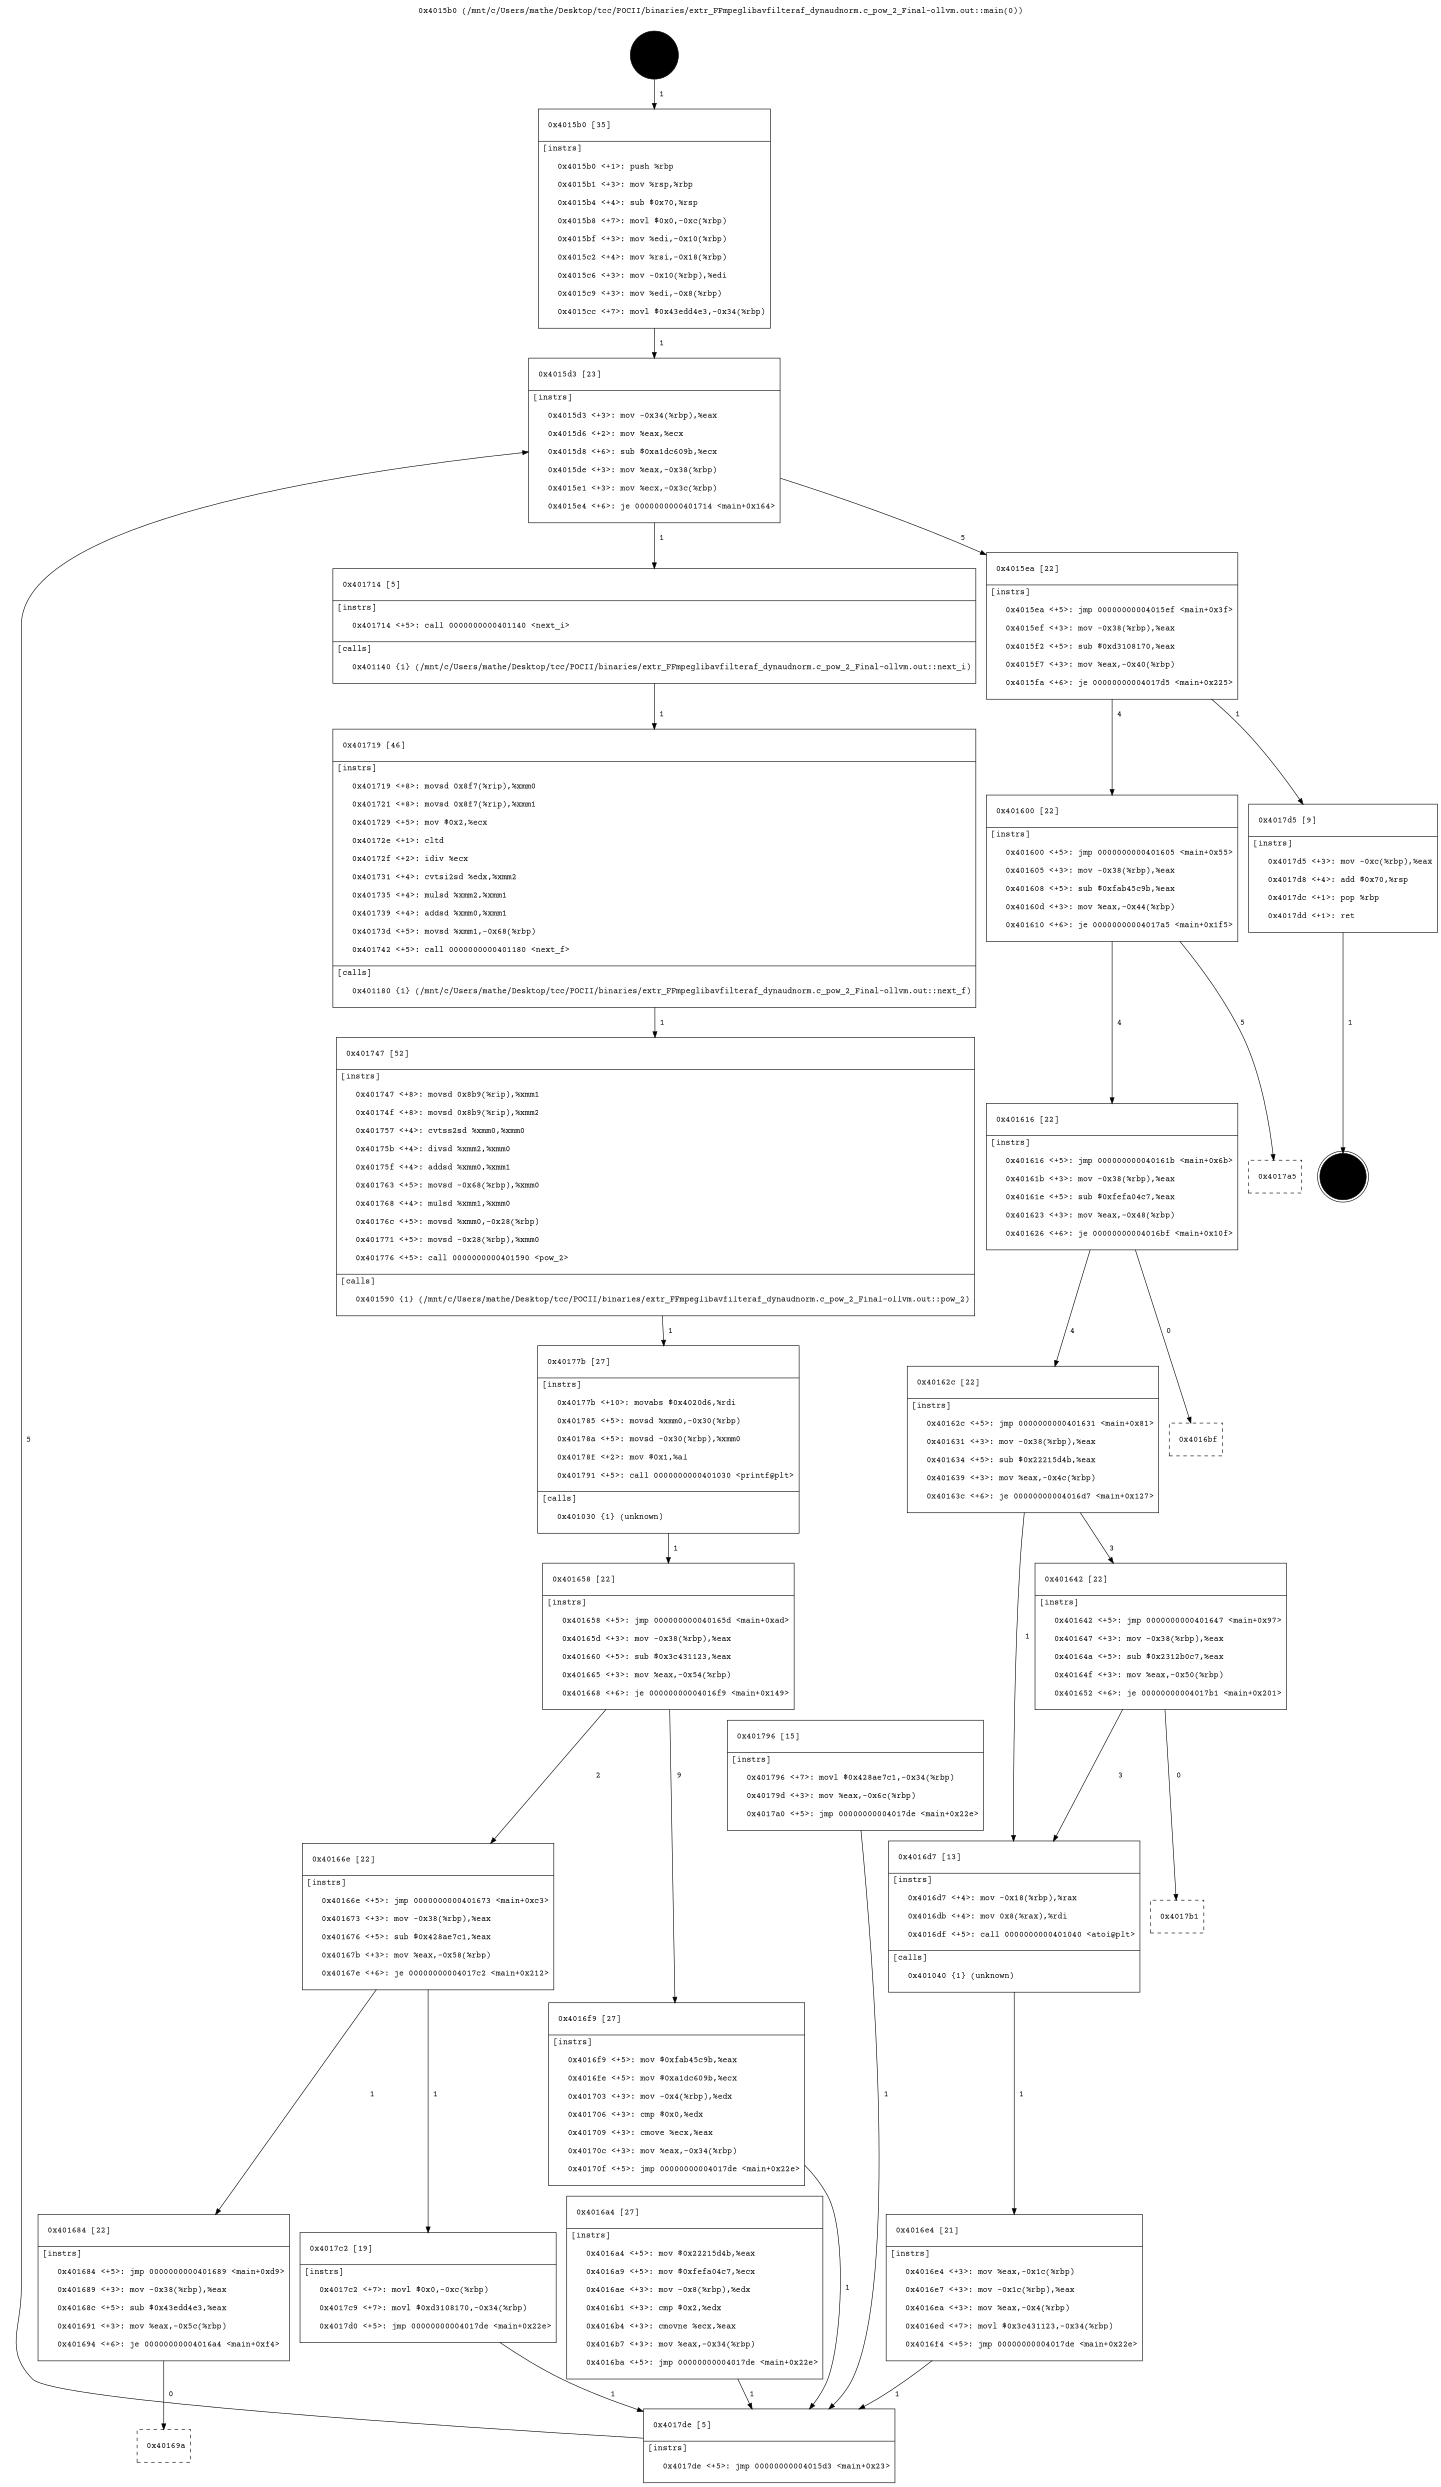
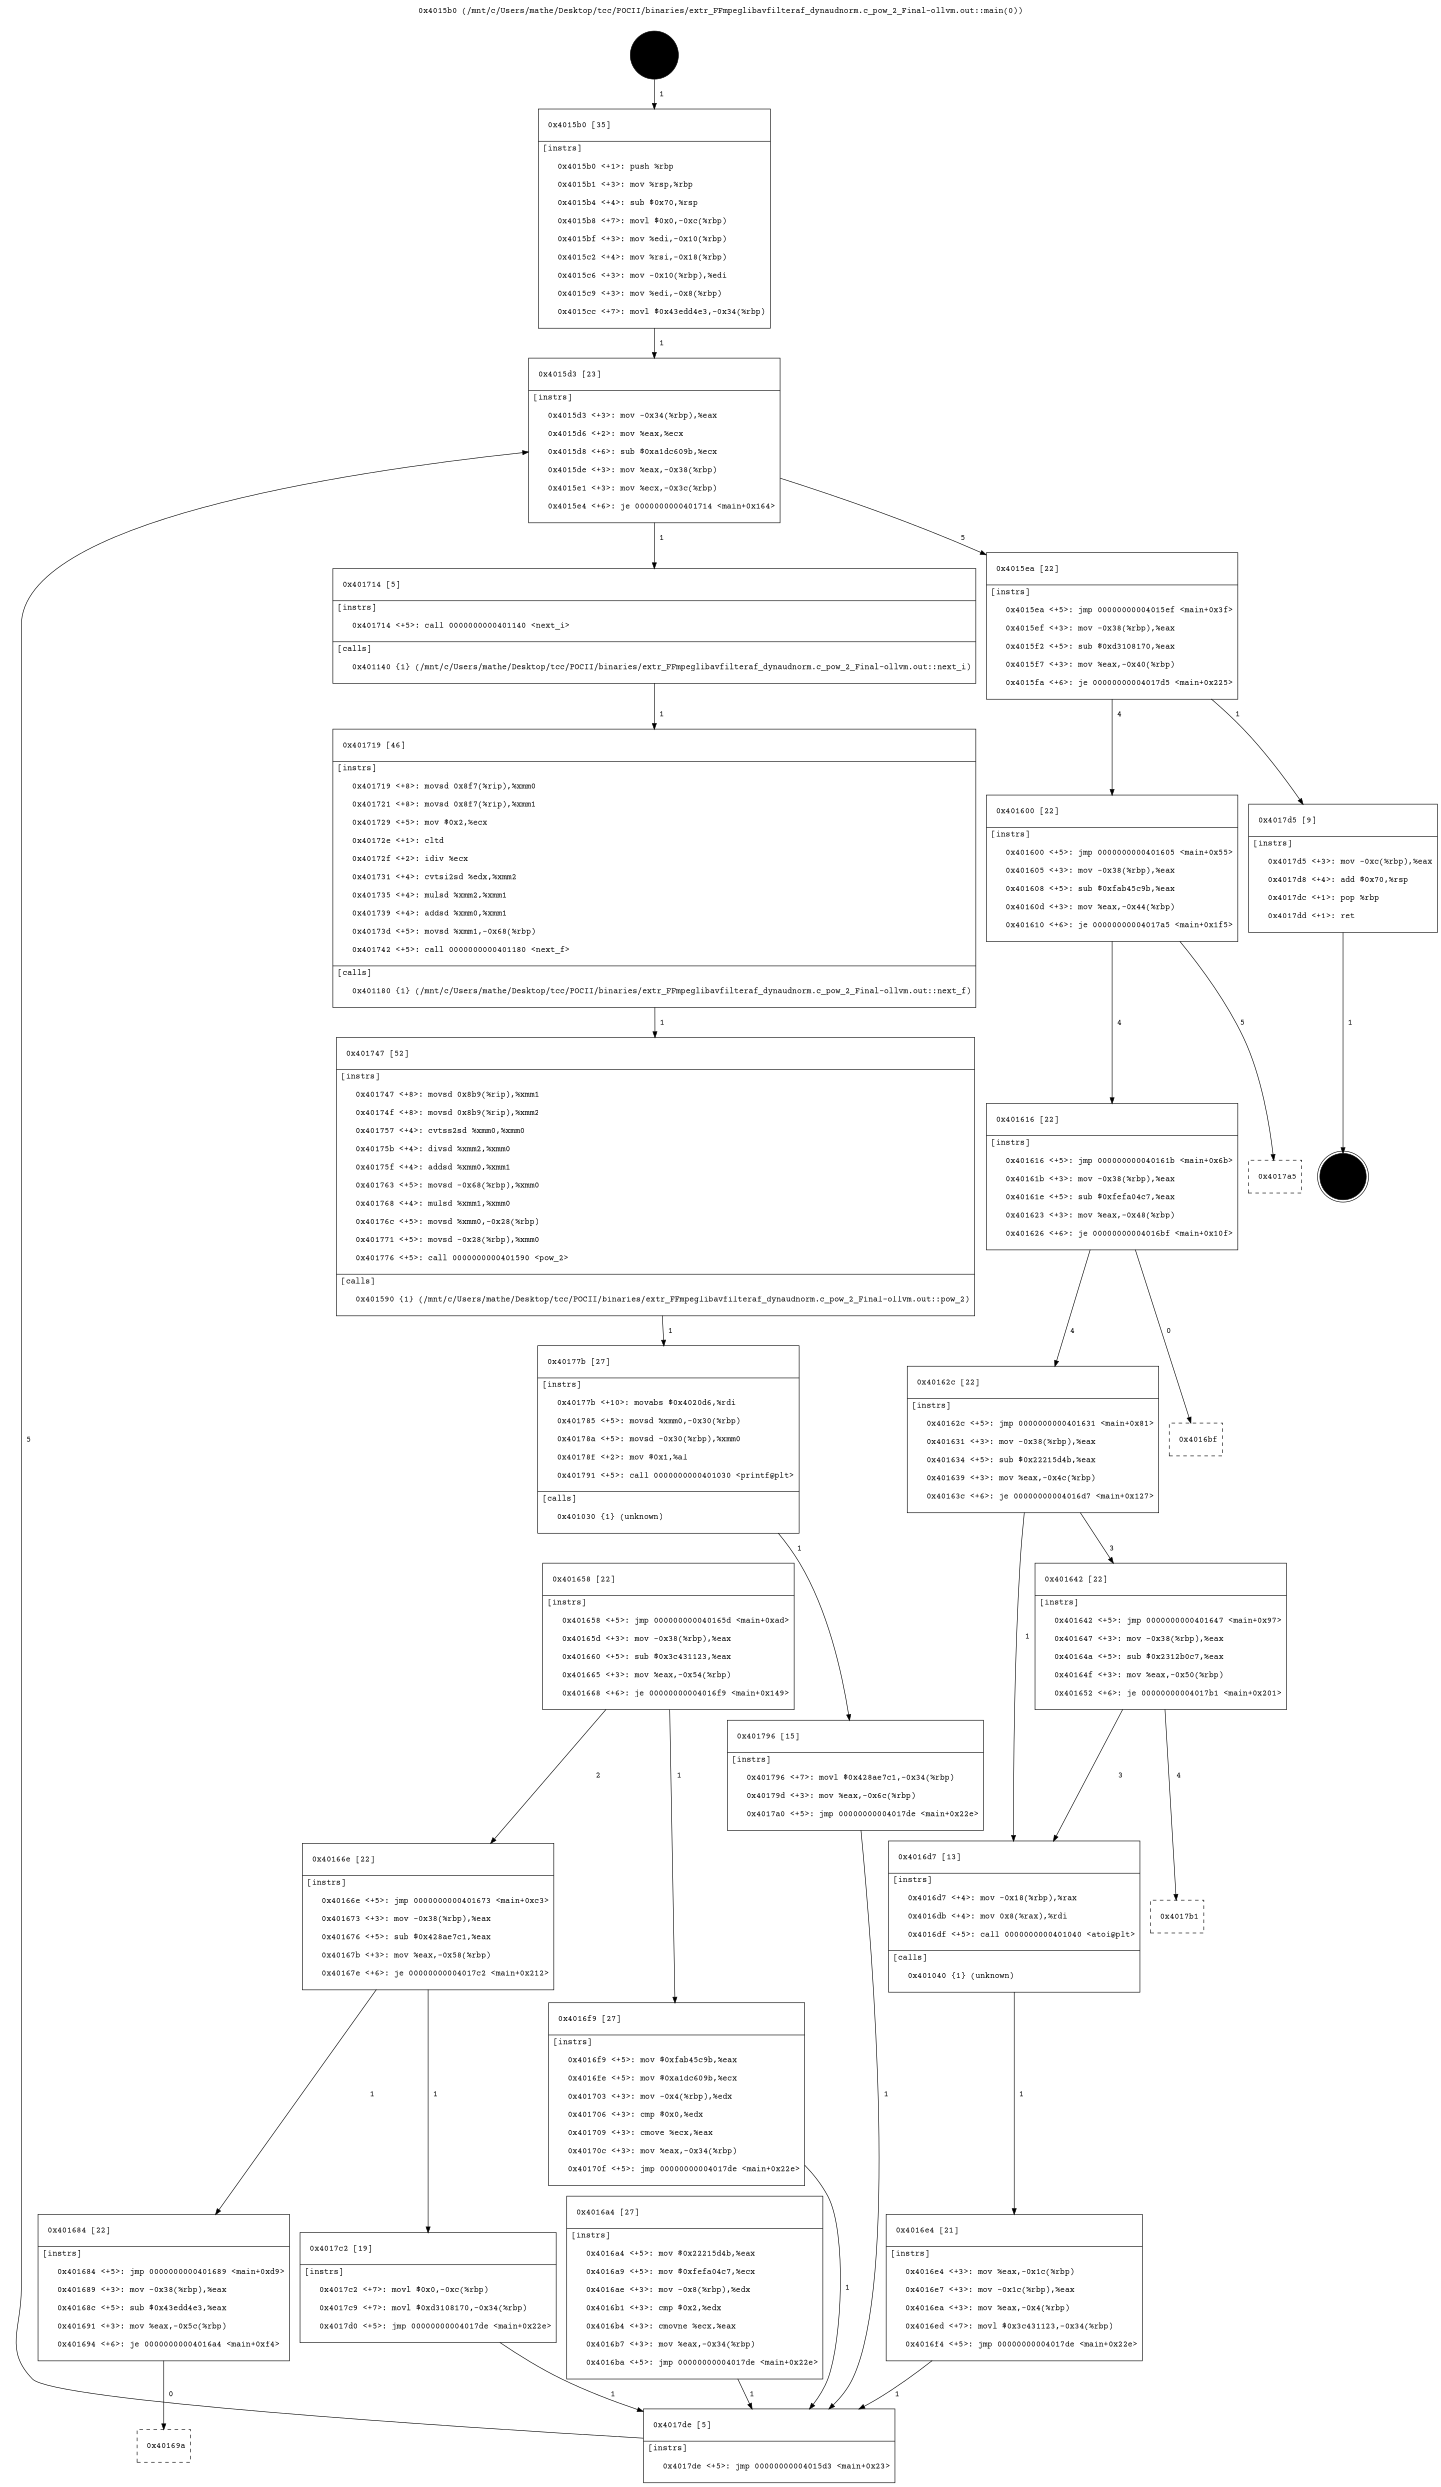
edge "0x40177b [27]" -> "0x401658 [22]": now "0x40177b [27]" -> "0x401796 [15]"
edge "0x401658 [22]" -> "0x4016f9 [27]": label " 9" -> " 1"
edge "0x401642 [22]" -> "0x4017b1": label " 0" -> " 4"
